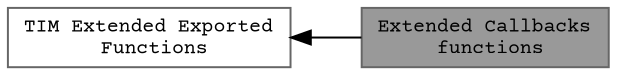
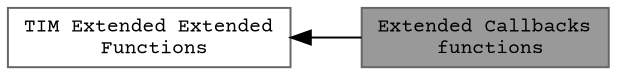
node "TIM Extended Exported Functions": label "TIM Extended Exported Functions" -> "TIM Extended Extended Functions"
